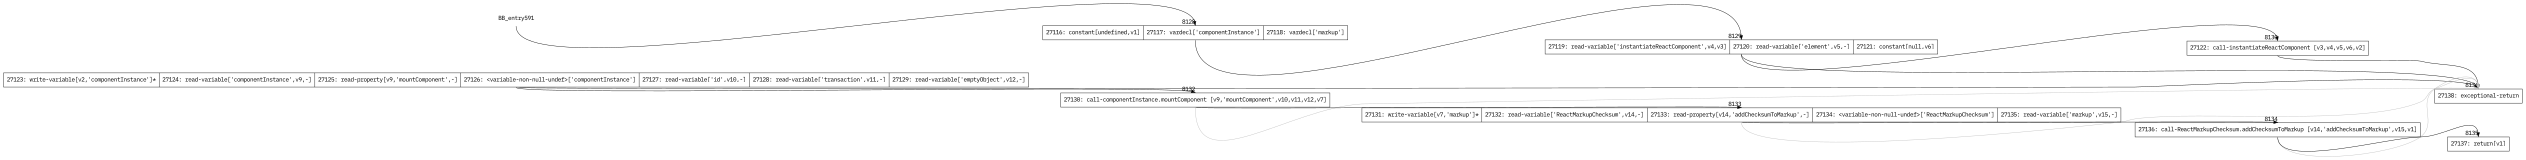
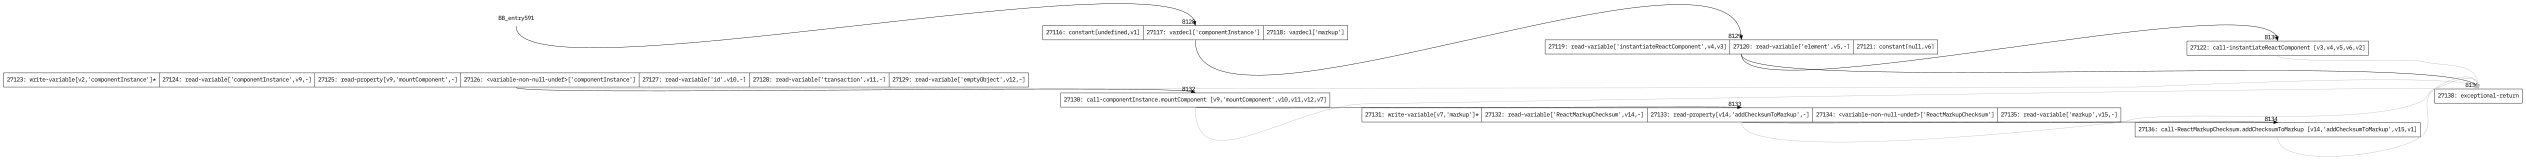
edge "27122: call-instantiateReactComponent [v3,v4,v5,v6,v2]" -> "27138: exceptional-return": color black -> gray
edge "27123: write-variable[v2,'componentInstance']*" -> "27138: exceptional-return": color black -> gray
node "27137: return[v1]": removed
